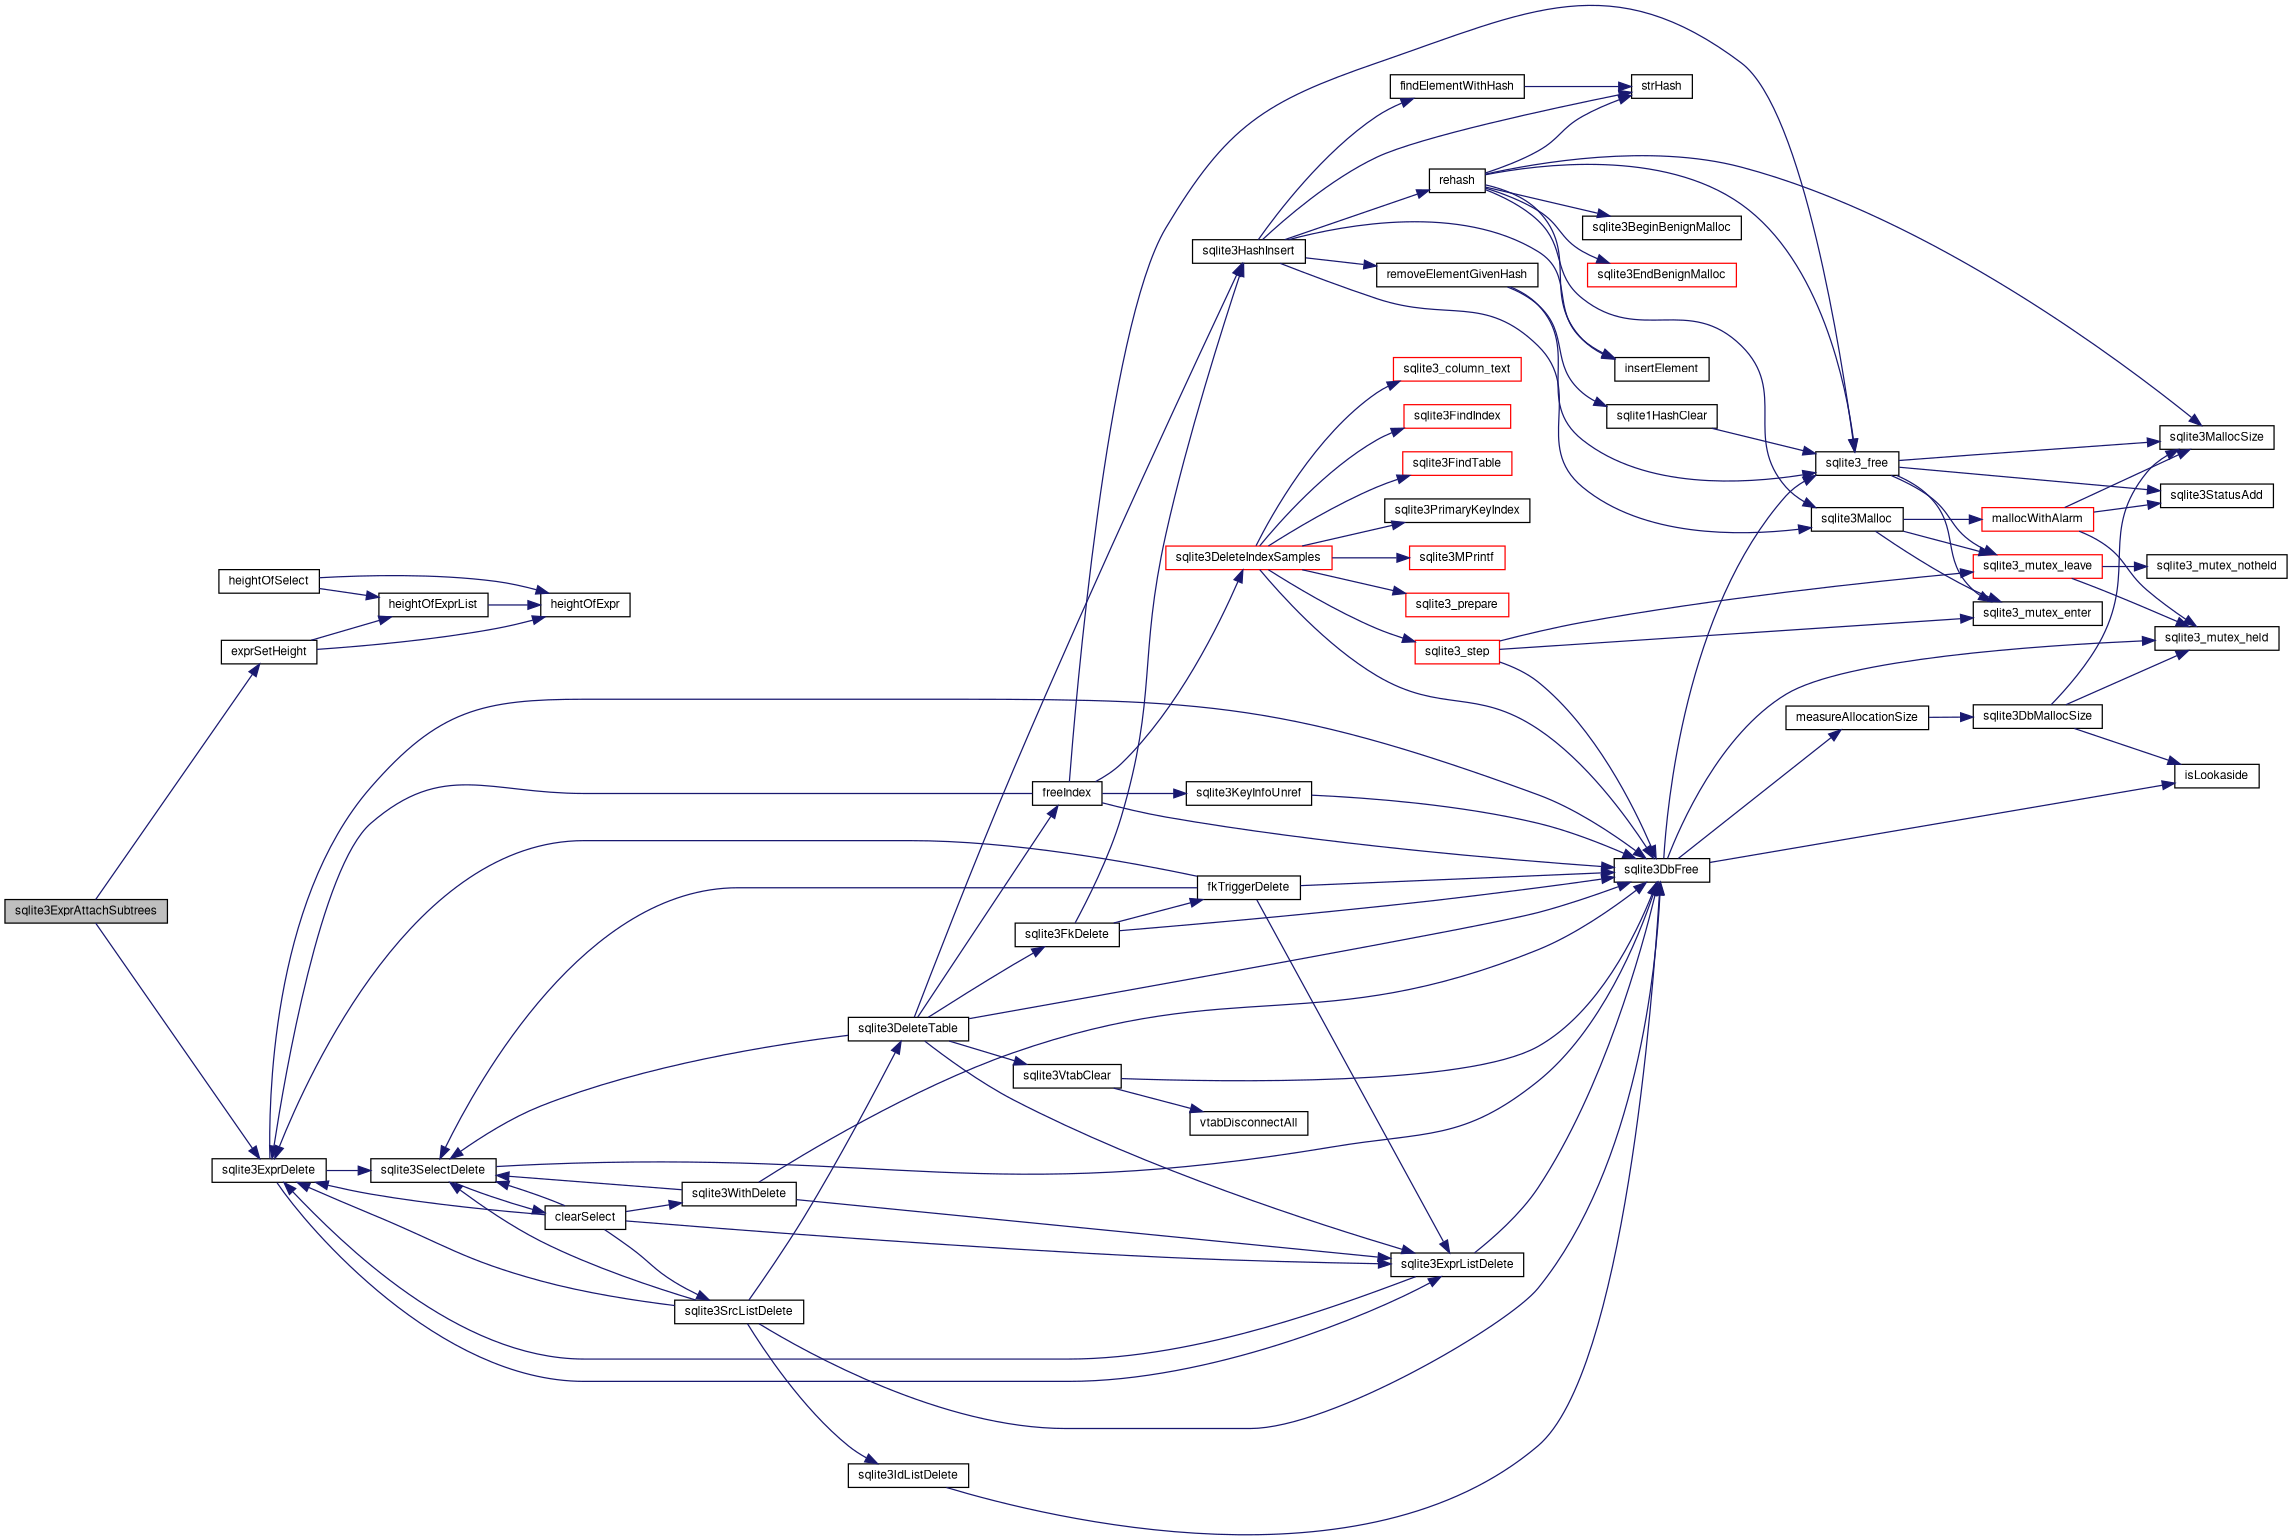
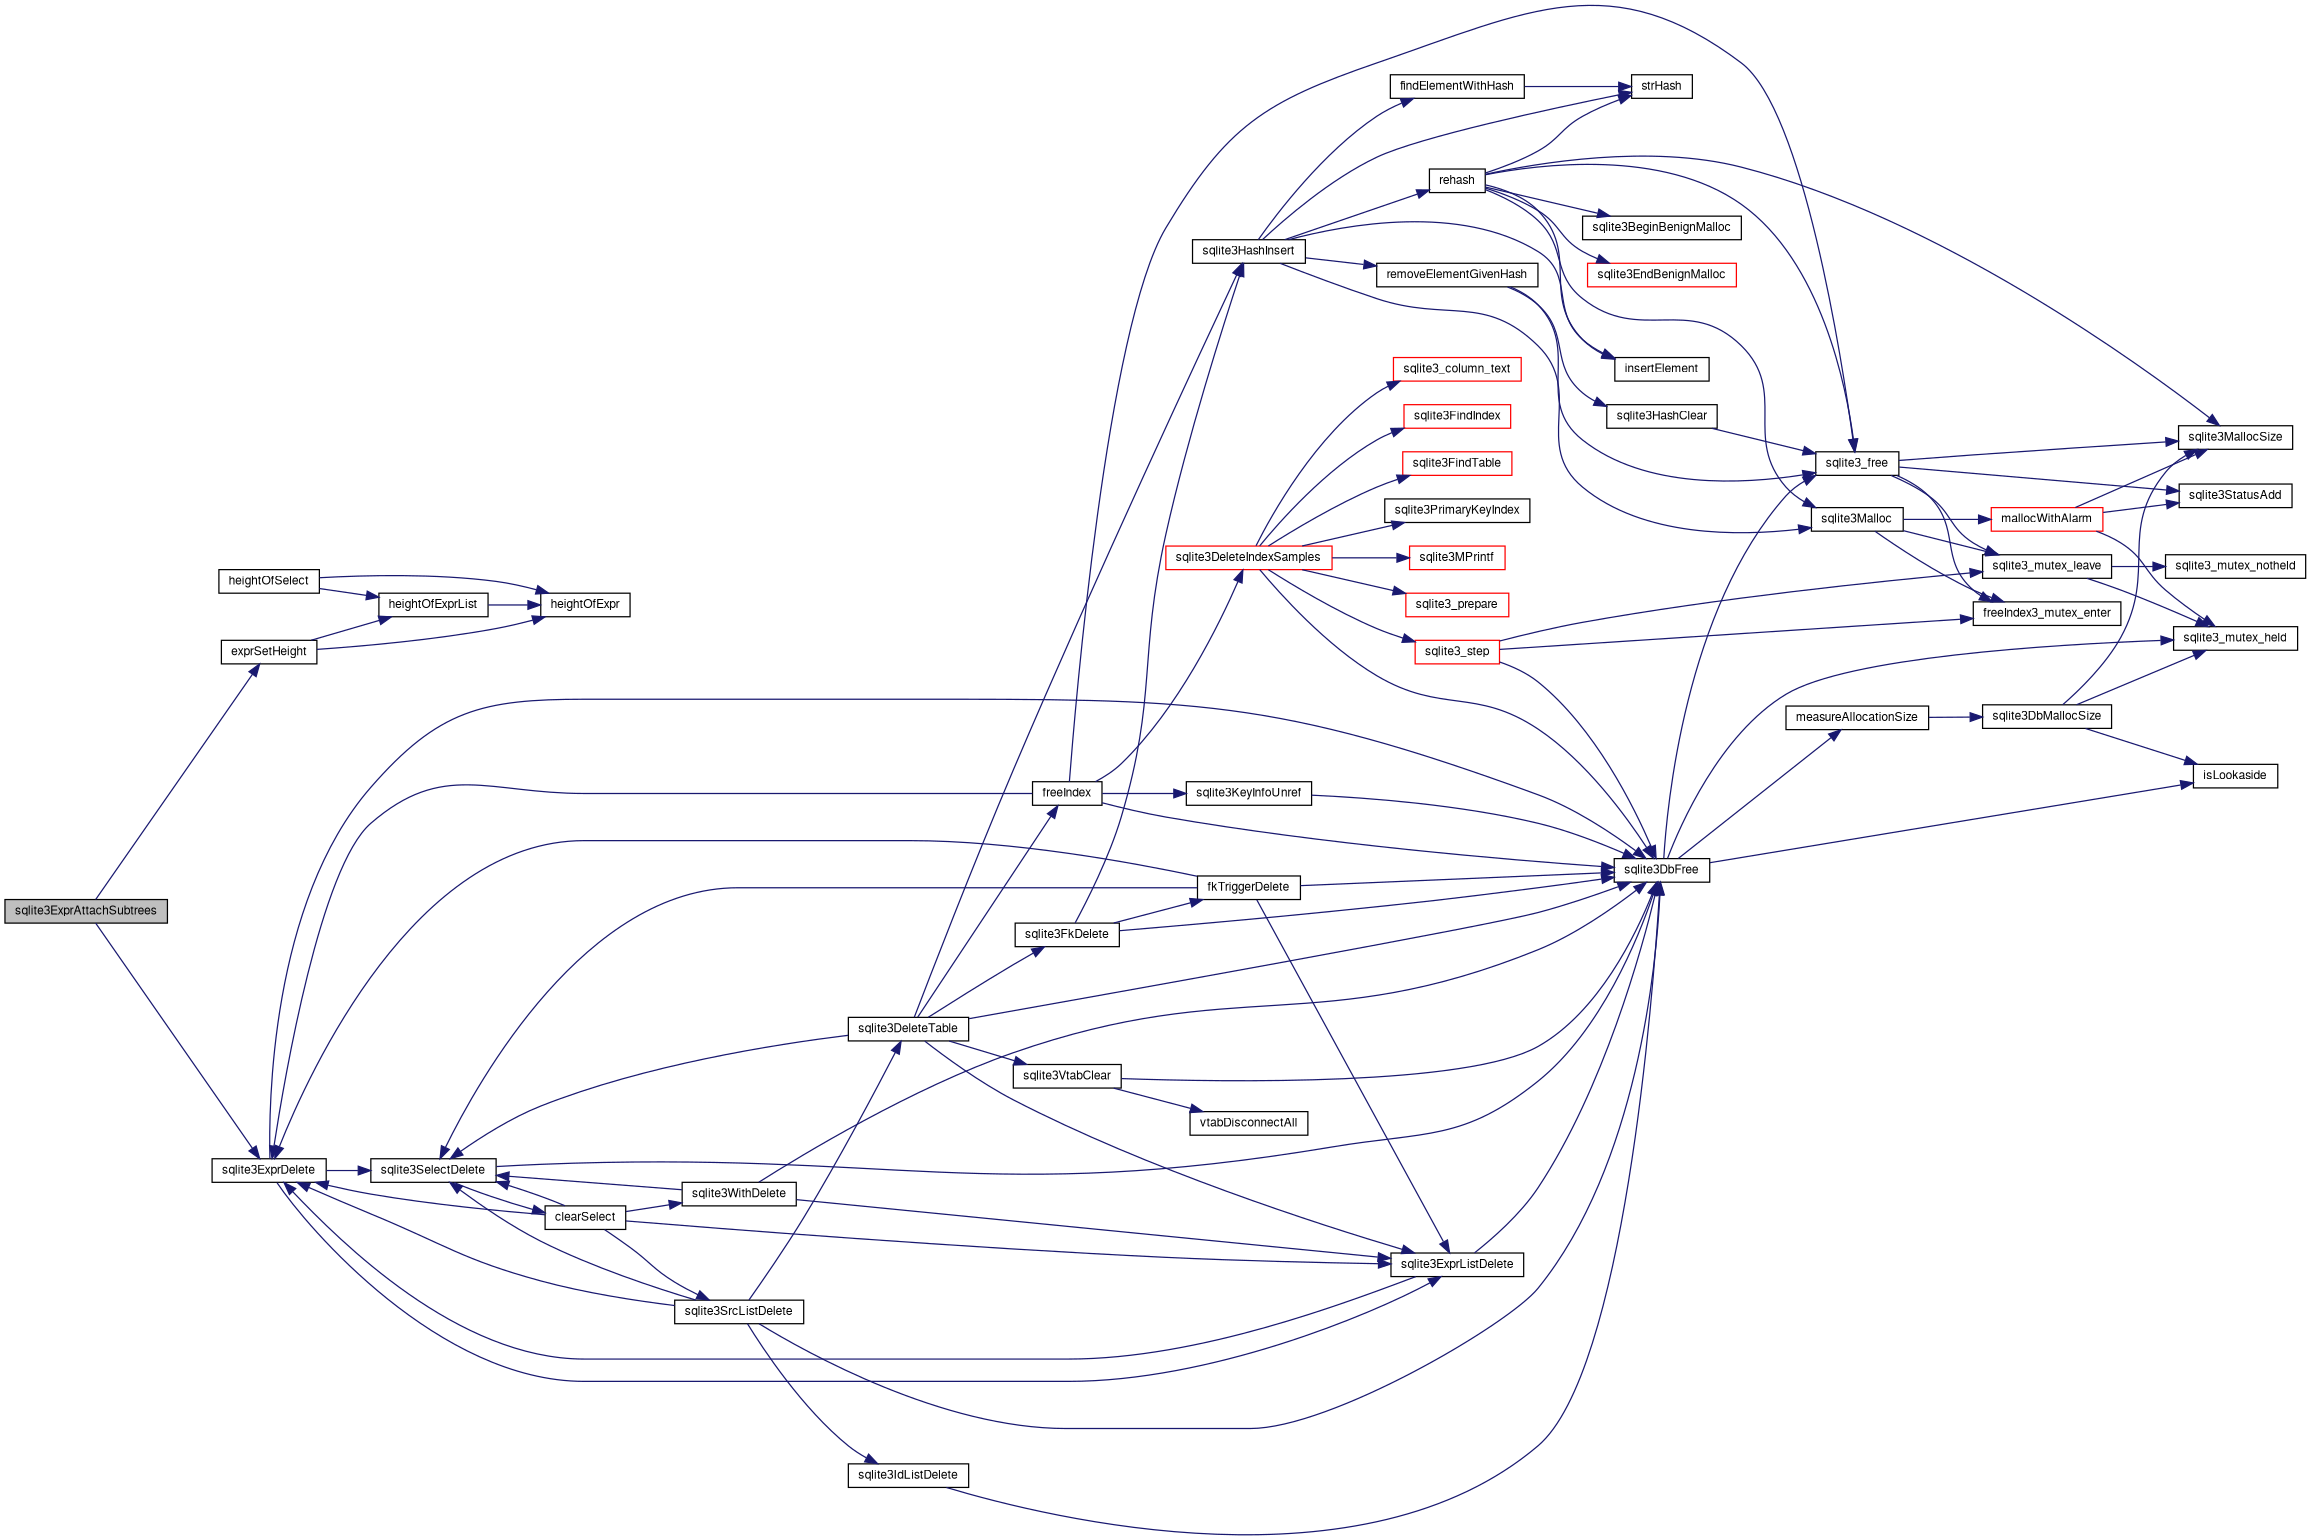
node "sqlite1HashClear": label "sqlite1HashClear" -> "sqlite3HashClear"
node "sqlite3_mutex_leave": color red -> black
node "sqlite3_mutex_enter": label "sqlite3_mutex_enter" -> "freeIndex3_mutex_enter"
